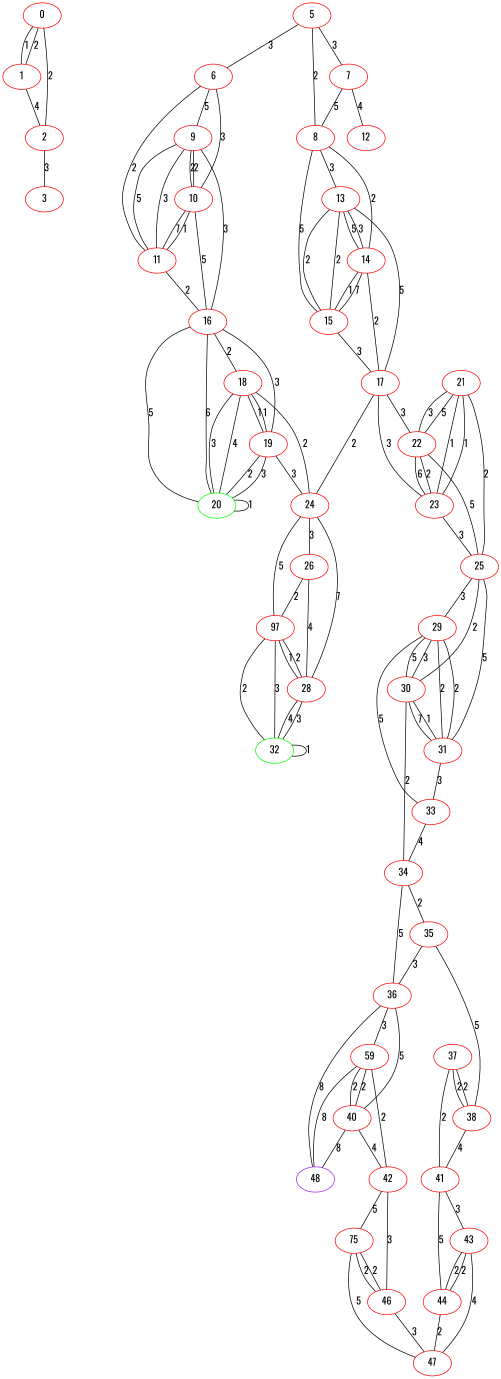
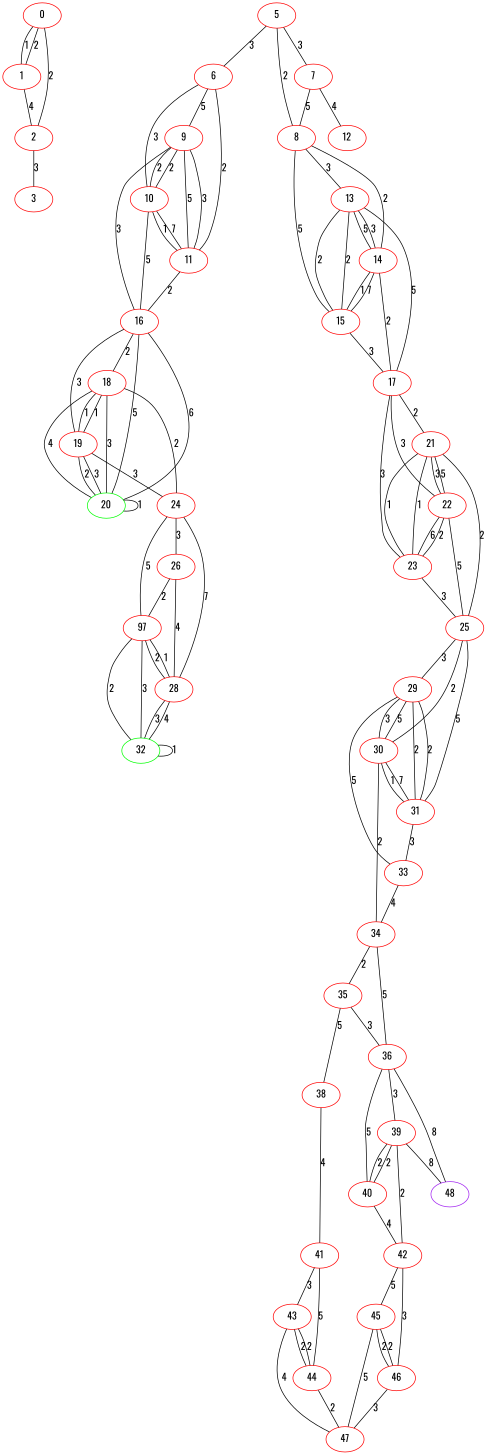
edge "17" -- "24": now "17" -- "21"
node "59": label "59" -> "39"
node "37": removed
edge "40" -- "48": removed, label "8"
node "75": label "75" -> "45"
